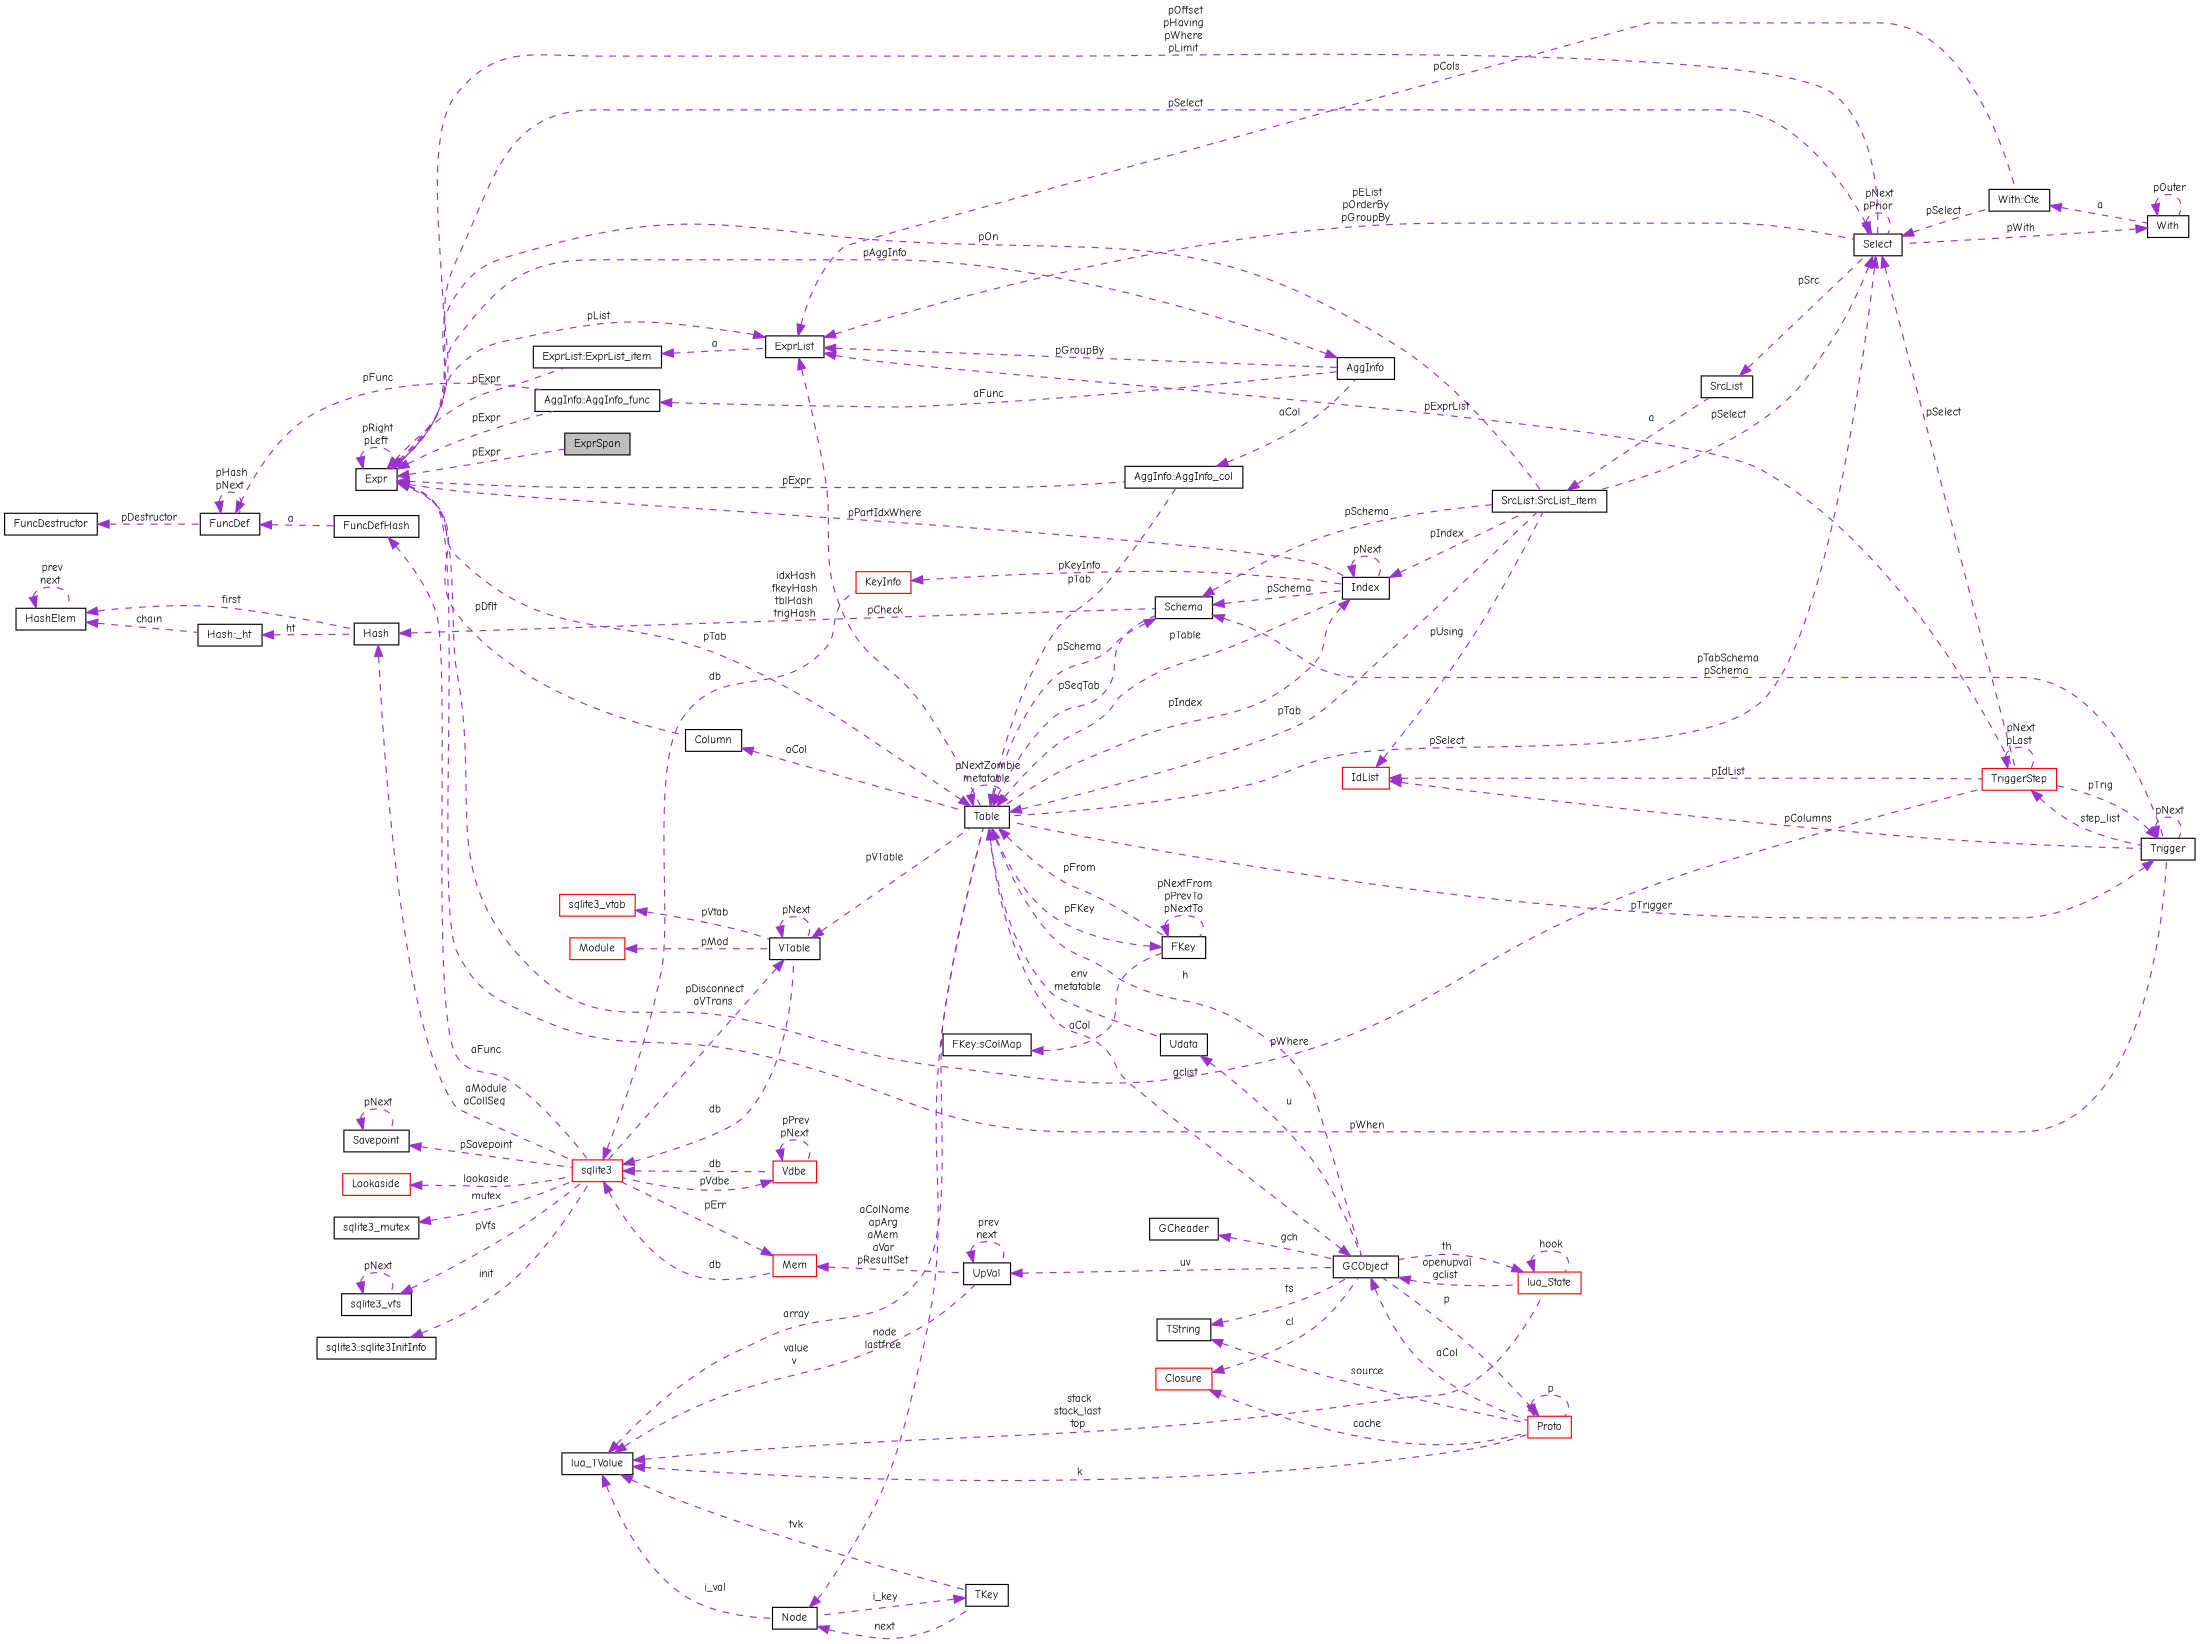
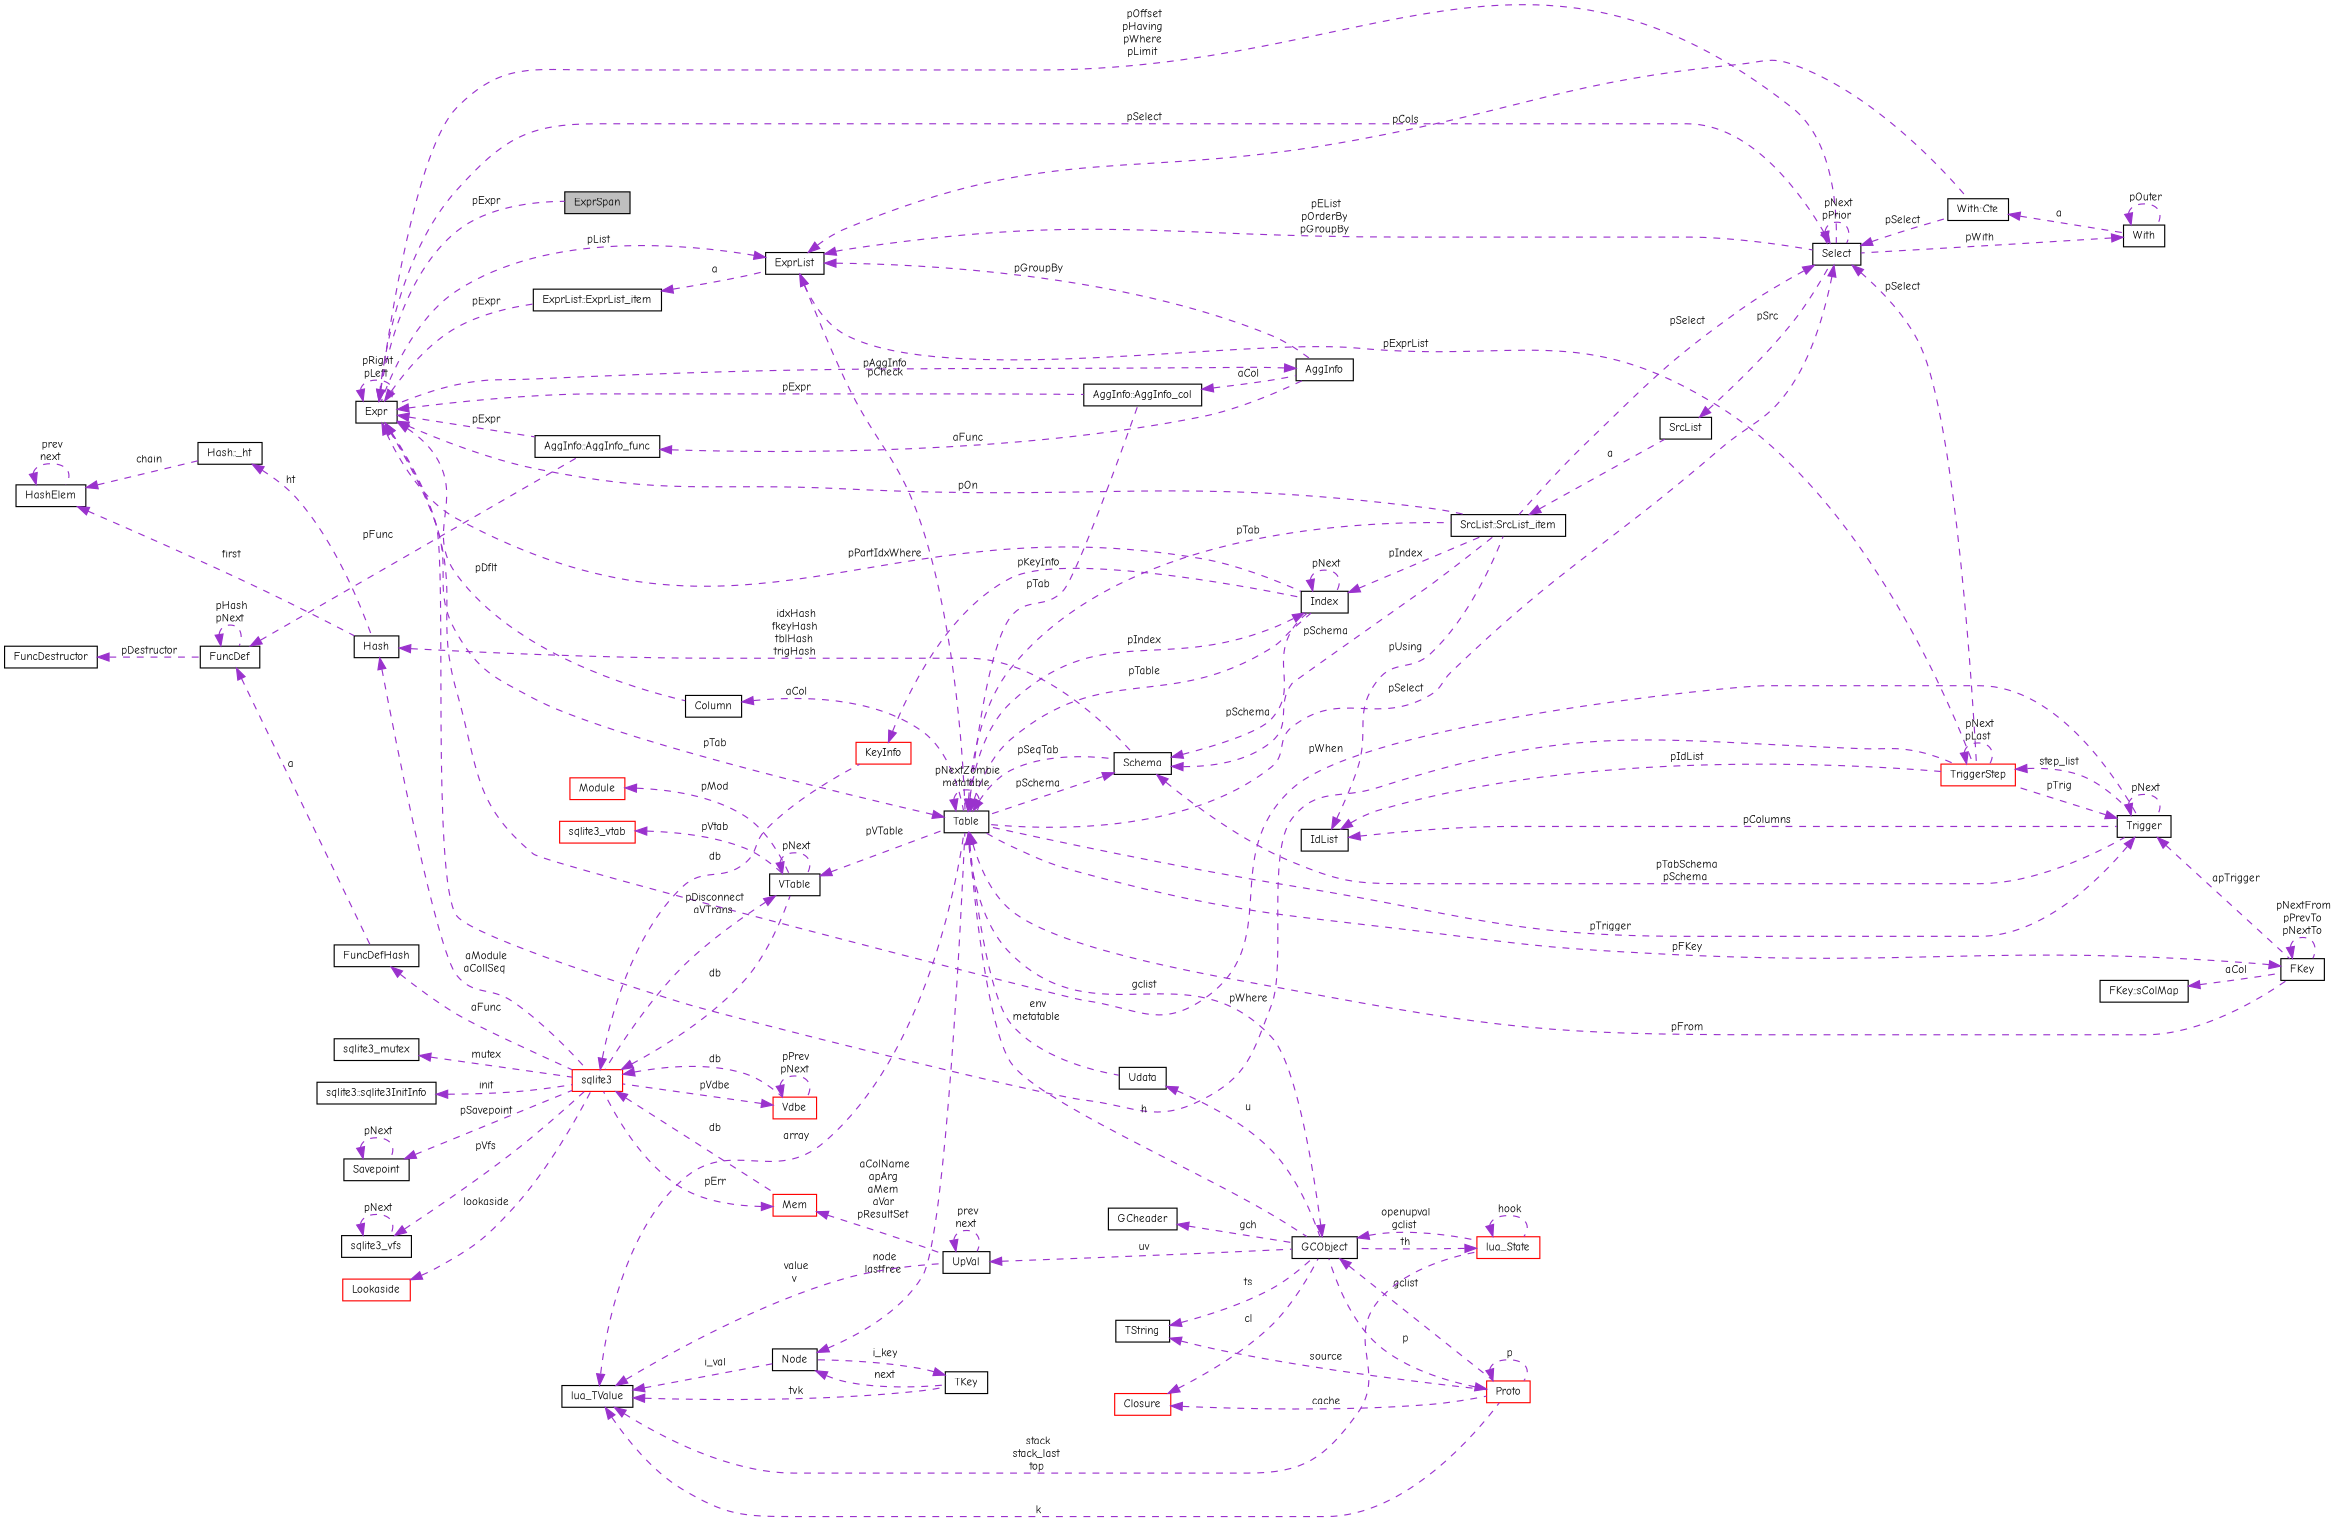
node "IdList": color red -> black
edge "FKey" -> "Trigger": added, label "apTrigger"
edge "Proto" -> "GCObject": label " aCol" -> " gclist"
